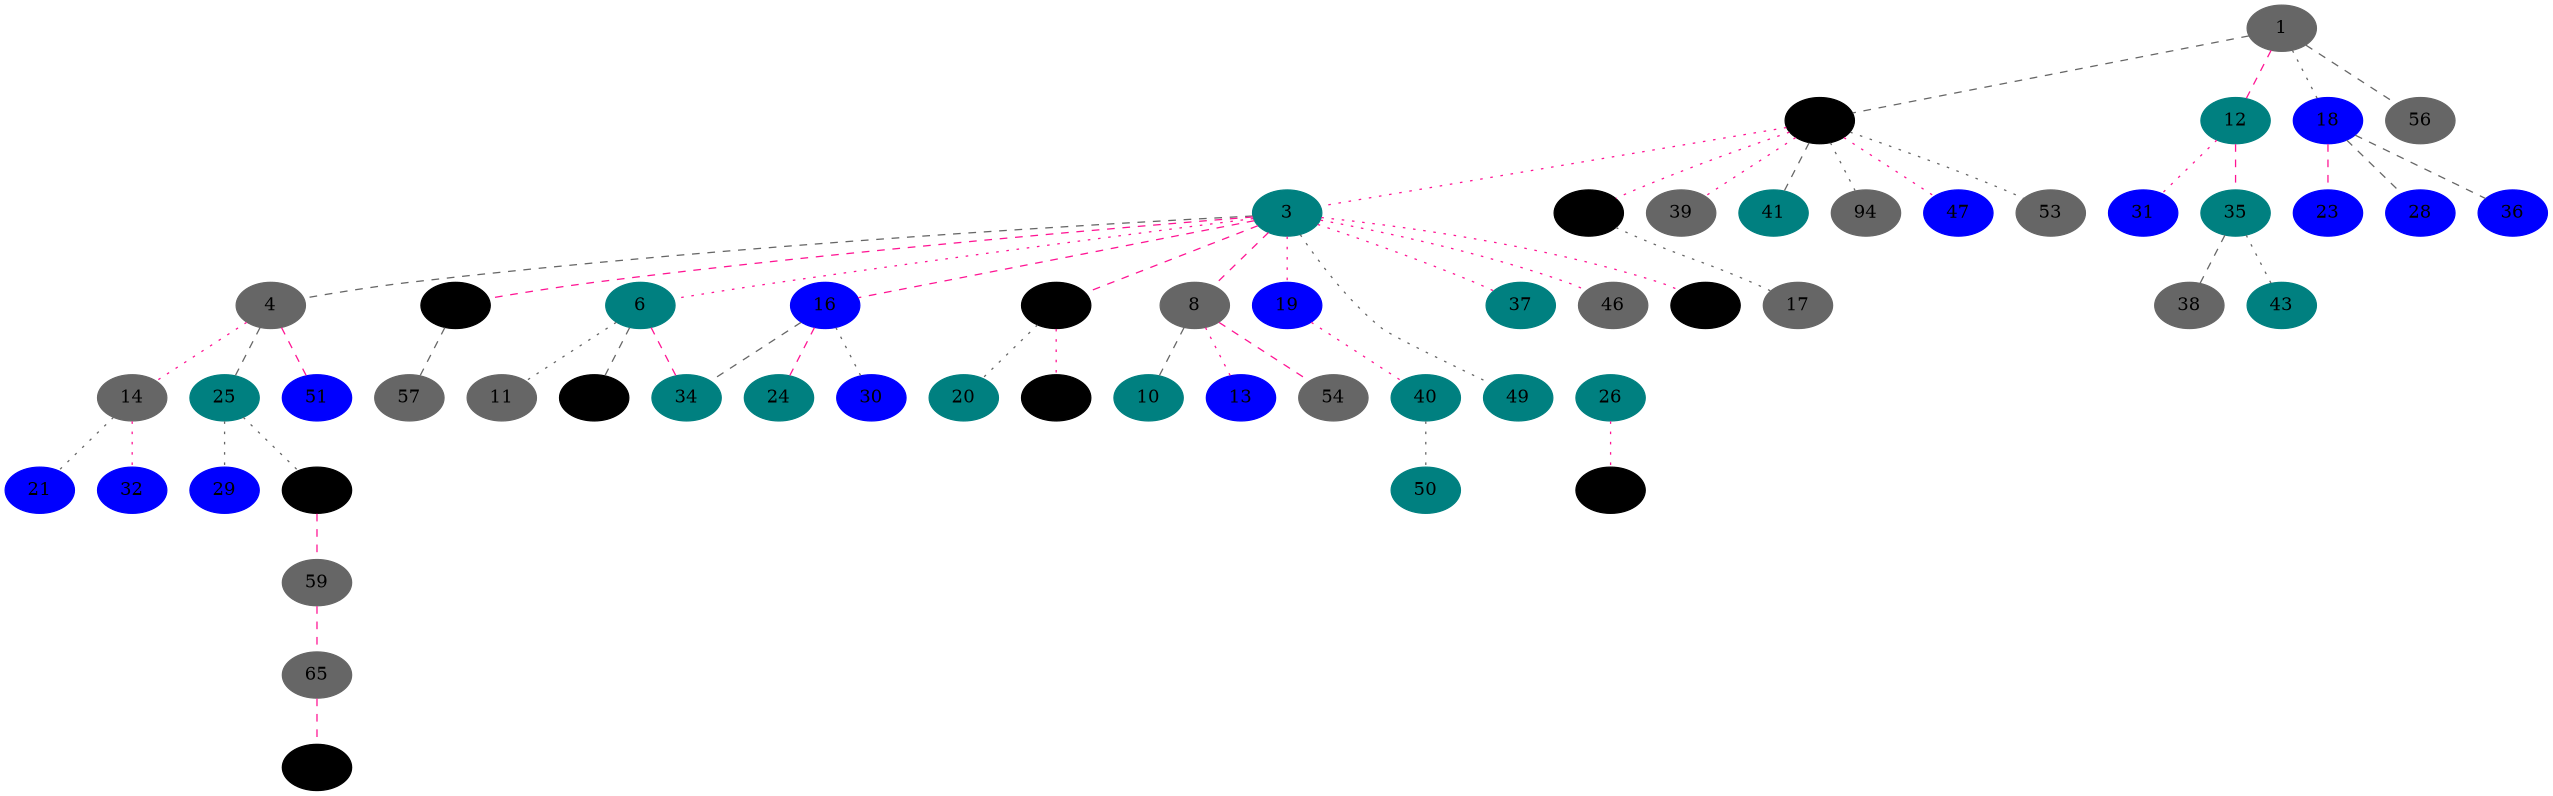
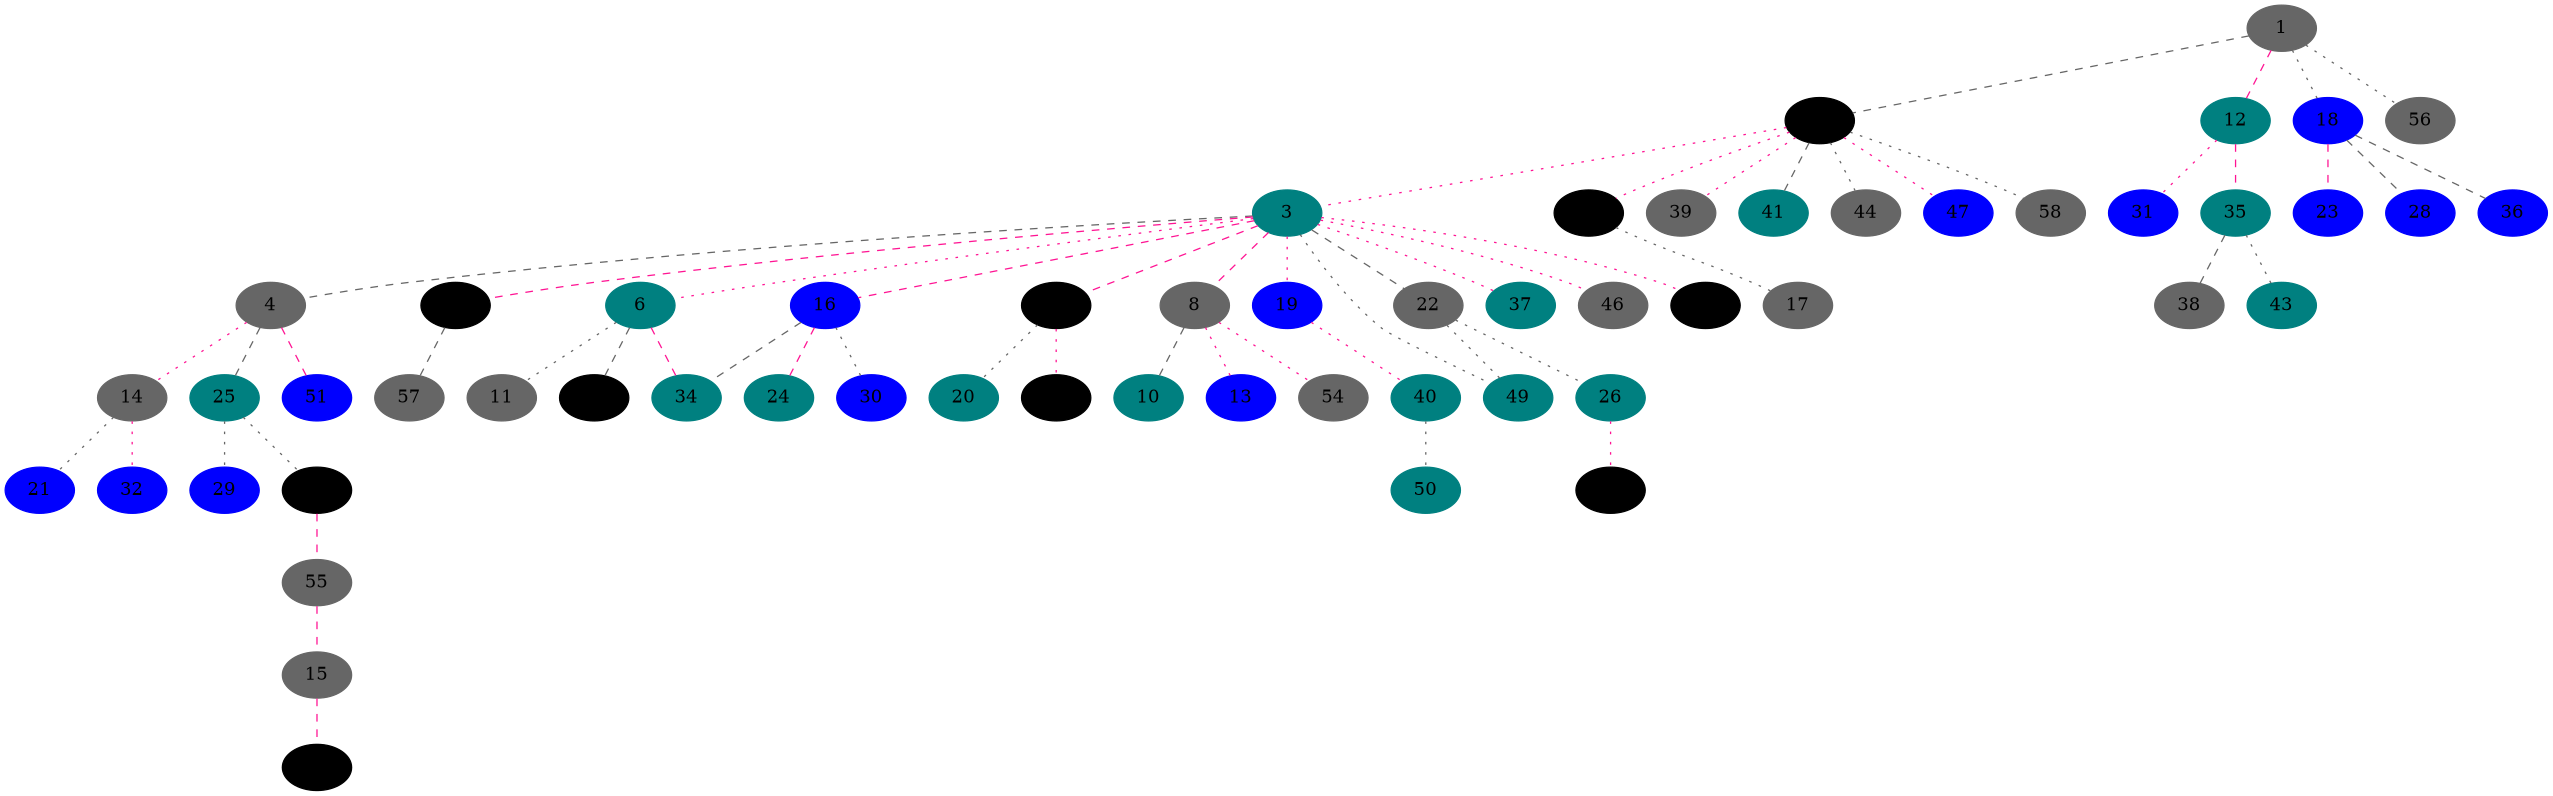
edge "1" -- "56": style dashed -> dotted
node "94": label "94" -> "44"
node "53": label "53" -> "58"
node "22": added
edge "8" -- "54": style dashed -> dotted
node "59": label "59" -> "55"
node "65": label "65" -> "15"
